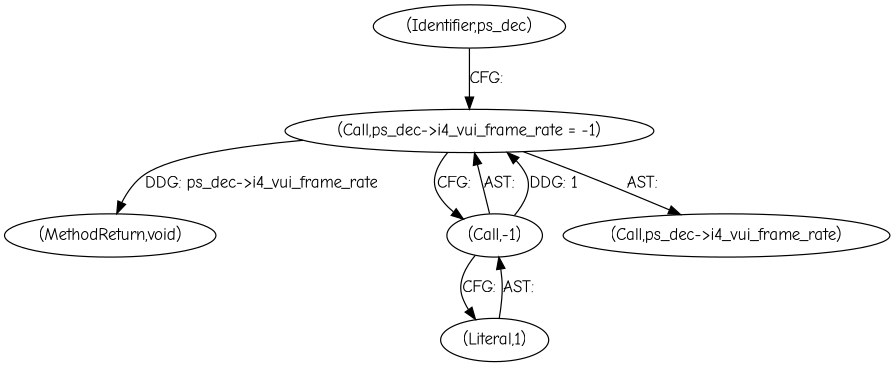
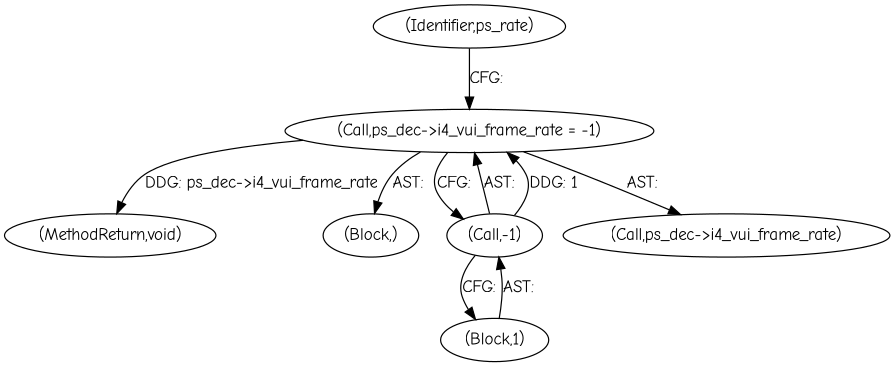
node "(Identifier,ps_dec)": label "(Identifier,ps_dec)" -> "(Identifier,ps_rate)"
node "(Block,)": added
node "(Literal,1)": label "(Literal,1)" -> "(Block,1)"
